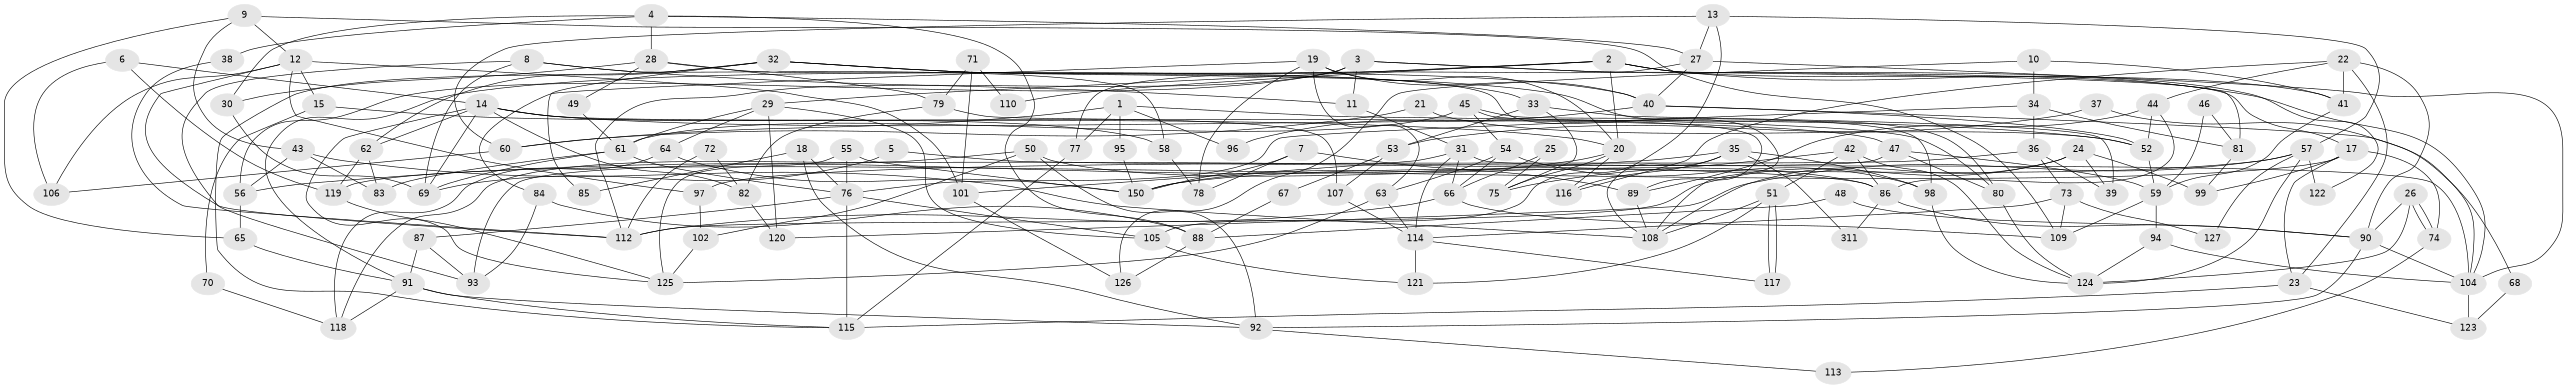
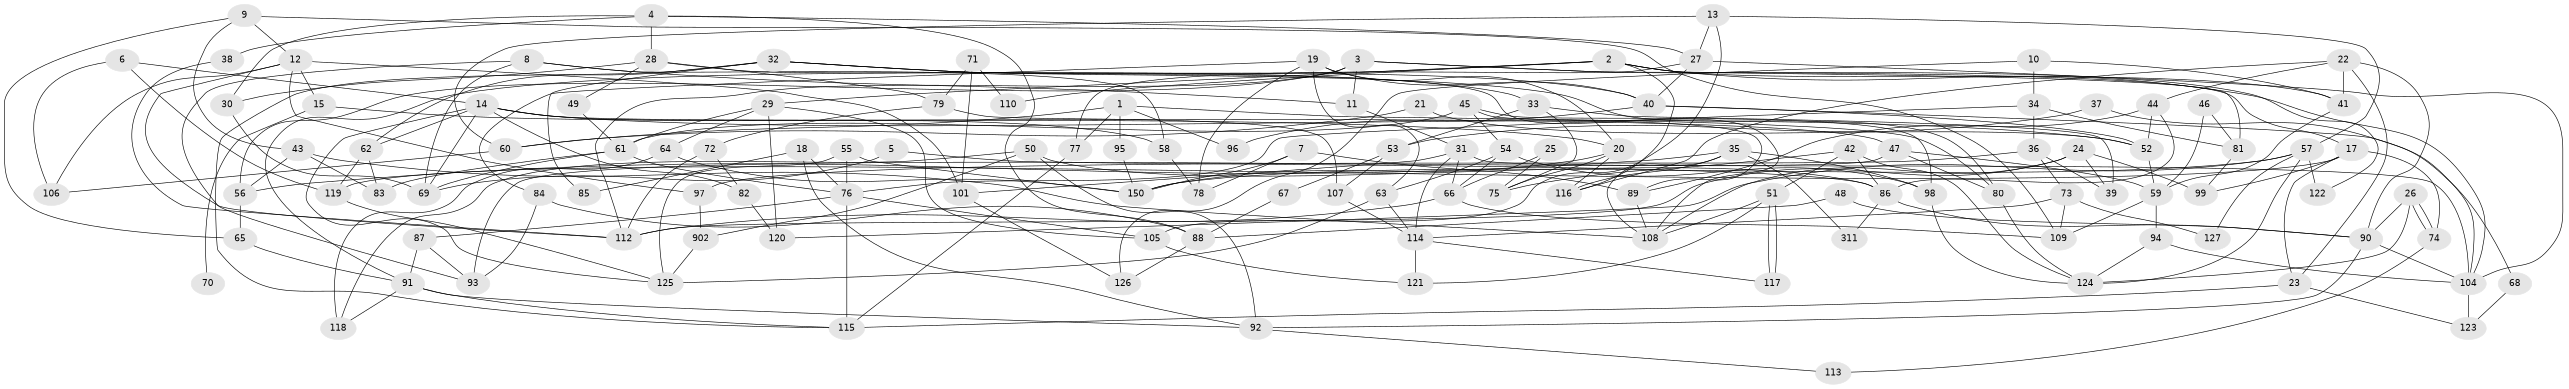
edge "2" -- "20": now "2" -- "116"
edge "79" -- "82": now "79" -- "72"
node "102": label "102" -> "902"
edge "70" -- "118": removed
